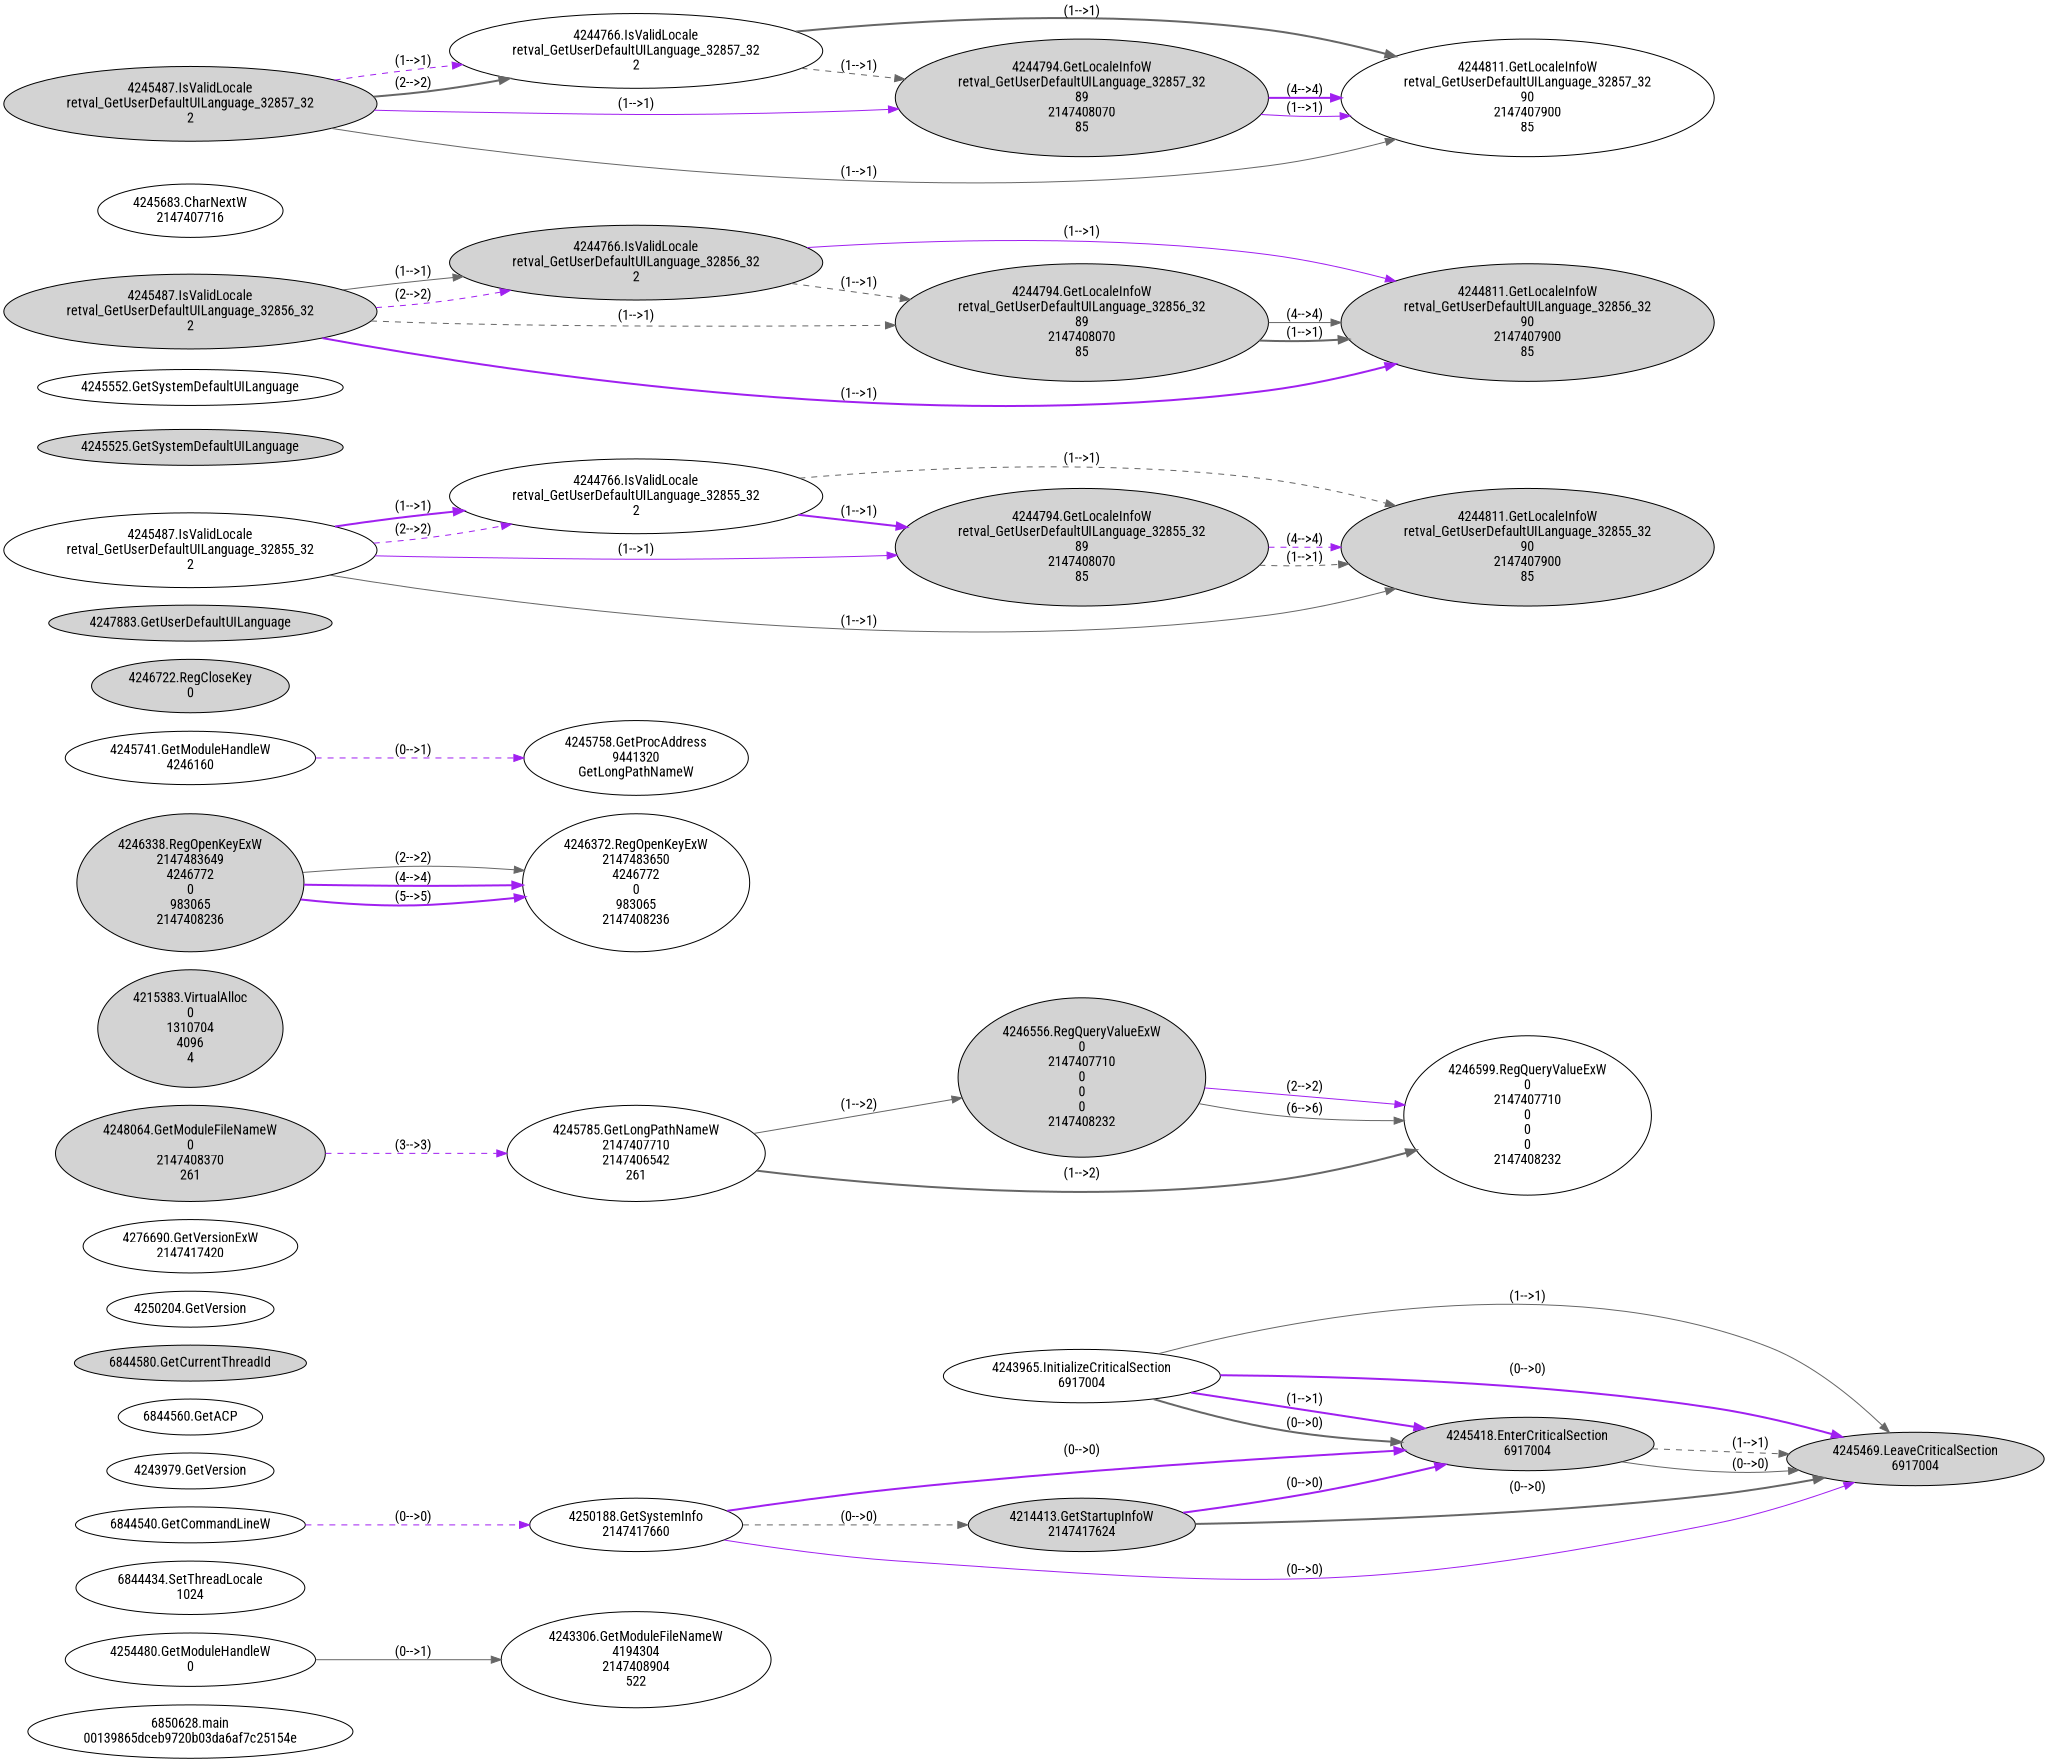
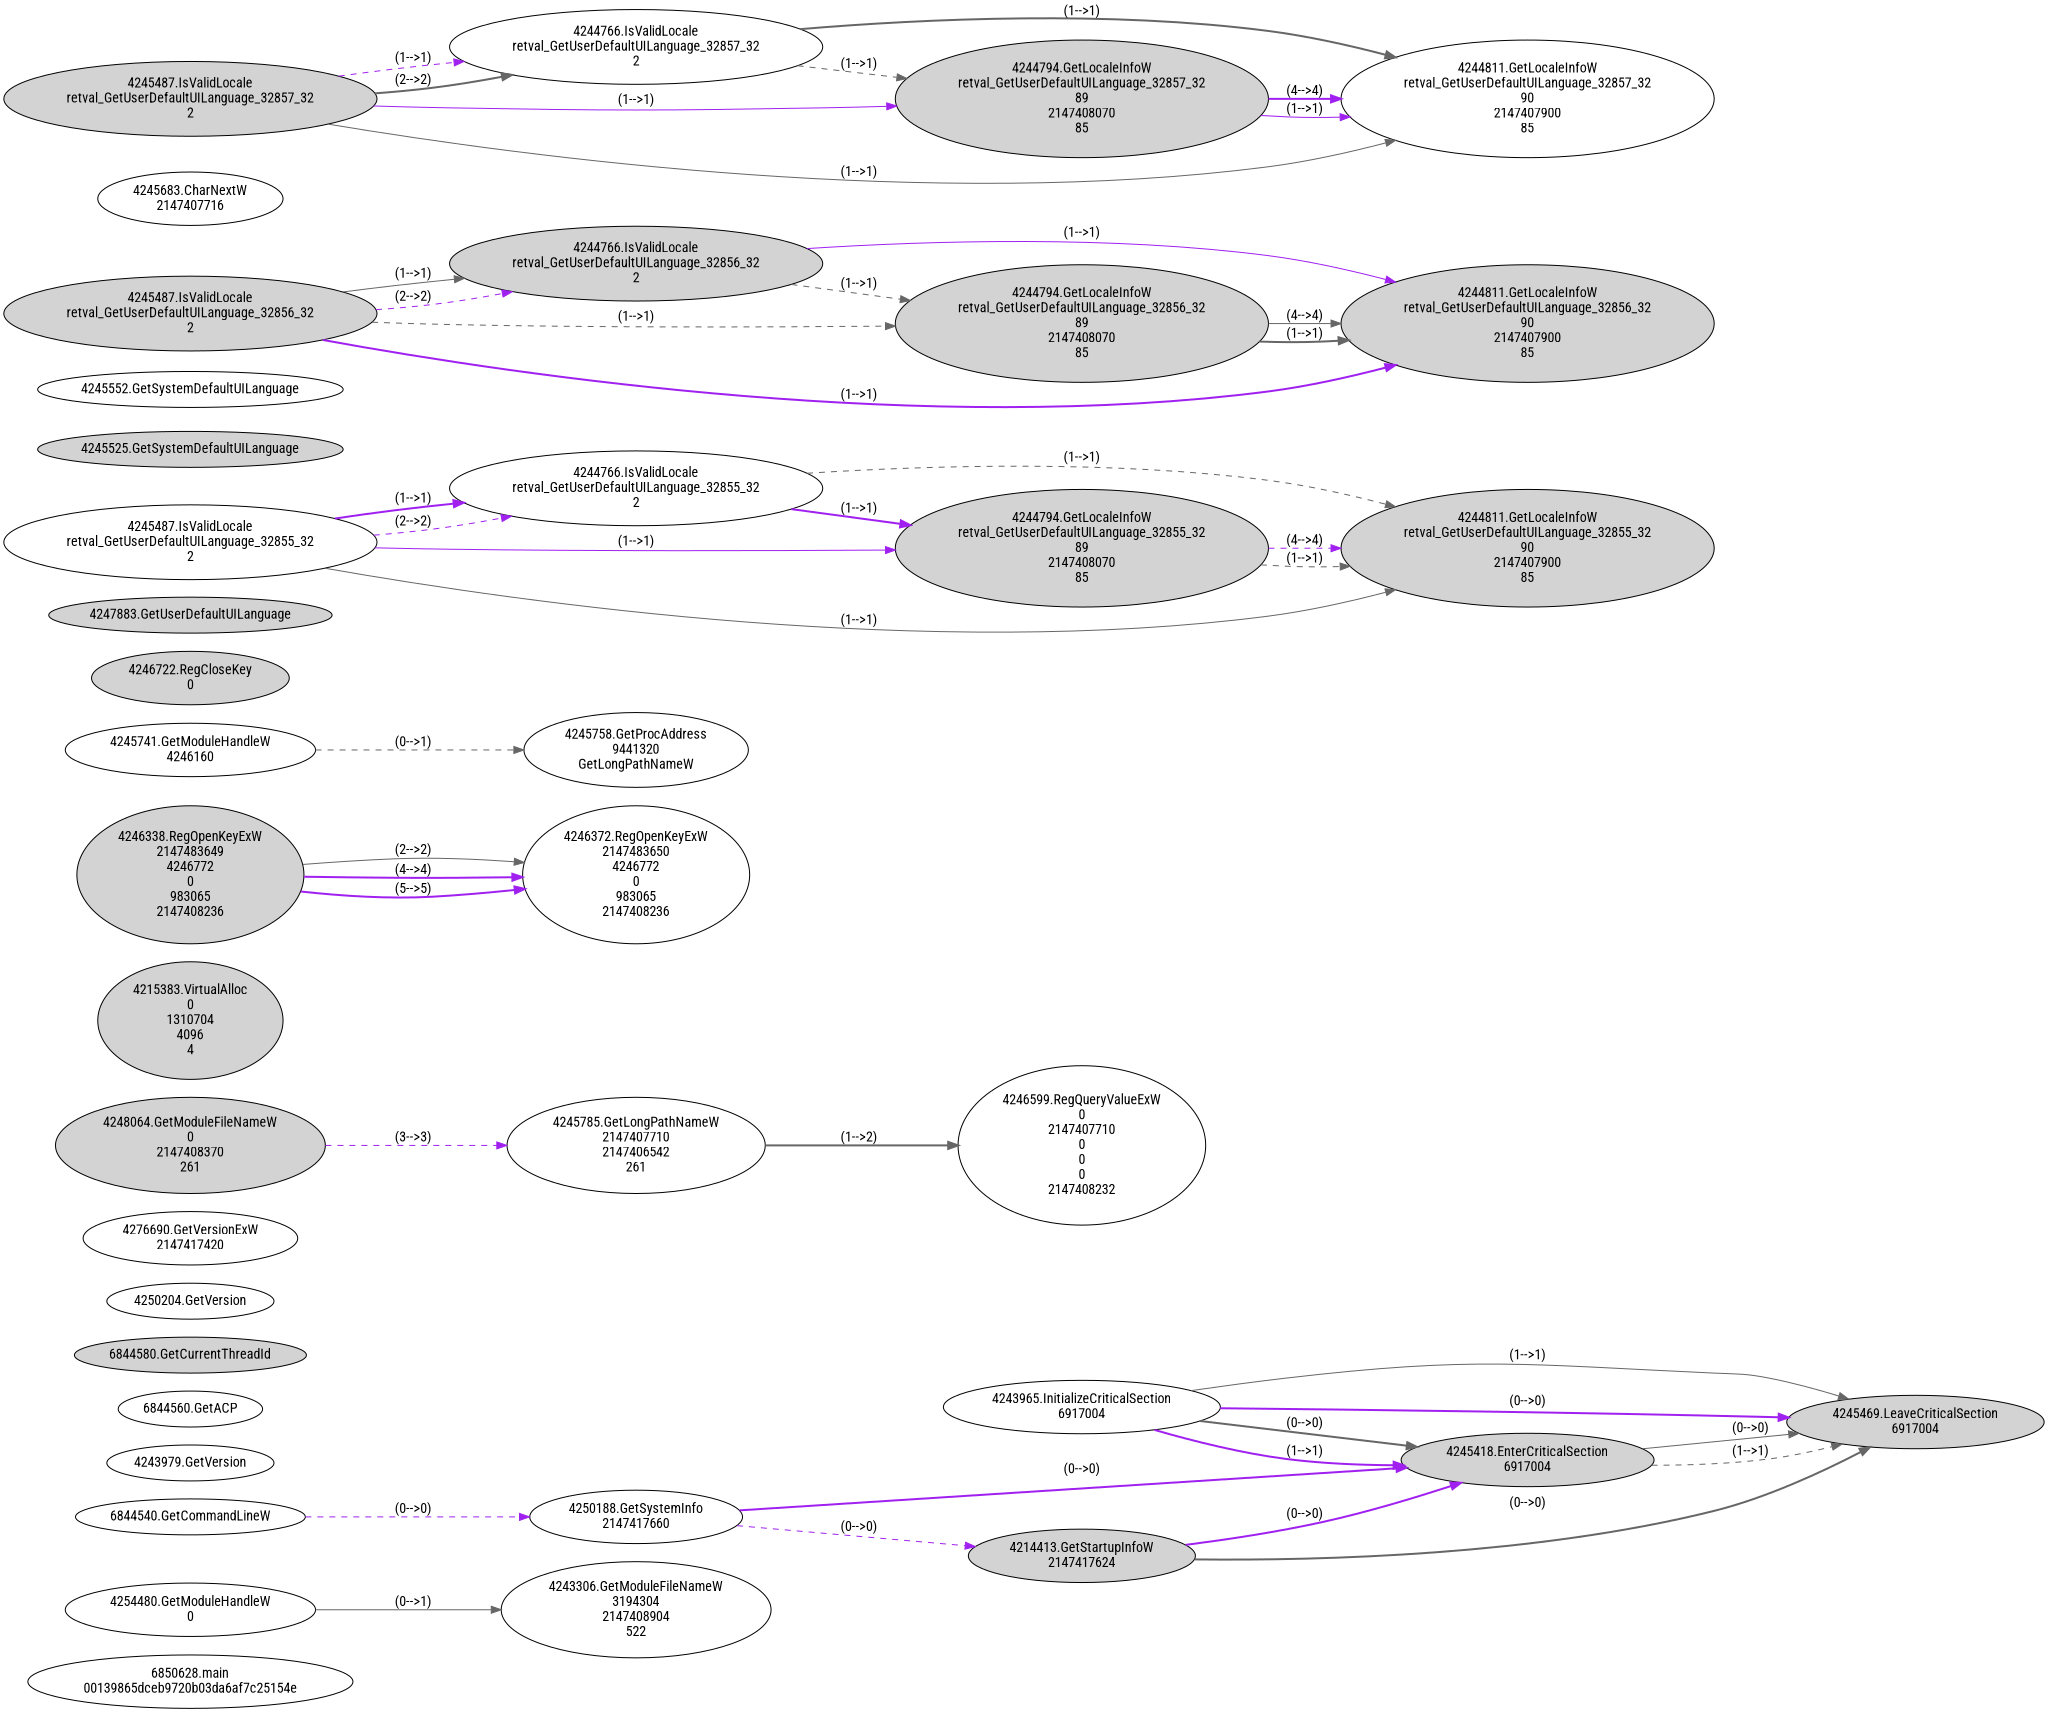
edge "4245741.GetModuleHandleW 4246160" -> "4245758.GetProcAddress 9441320 GetLongPathNameW": color purple -> gray40
node "4246556.RegQueryValueExW 0 2147407710 0 0 0 2147408232": removed
edge "4250188.GetSystemInfo 2147417660" -> "4214413.GetStartupInfoW 2147417624": color gray40 -> purple
edge "4250188.GetSystemInfo 2147417660" -> "4245469.LeaveCriticalSection 6917004": removed, label "(0-->0)"
node "6844434.SetThreadLocale 1024": removed
node "4243306.GetModuleFileNameW 4194304 2147408904 522": label "4243306.GetModuleFileNameW 4194304 2147408904 522" -> "4243306.GetModuleFileNameW 3194304 2147408904 522"
